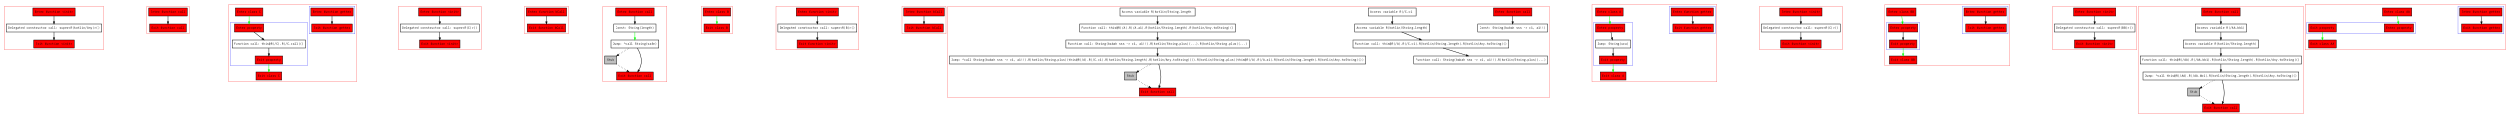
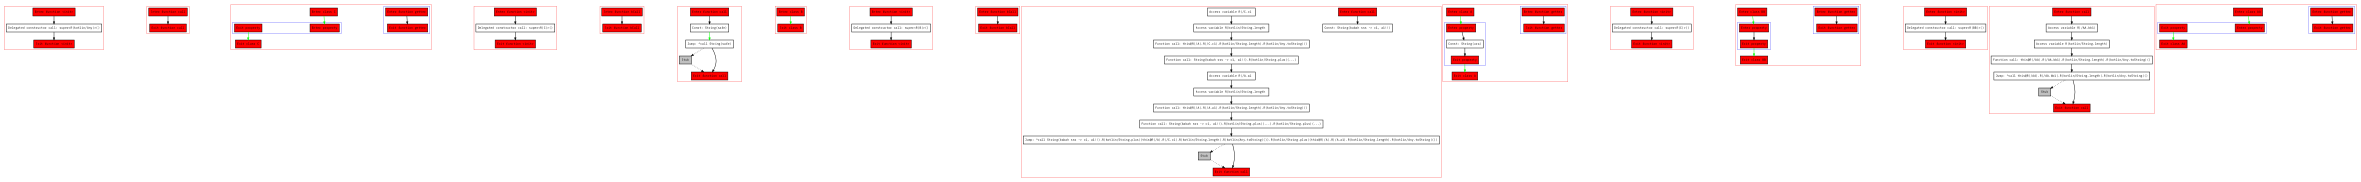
node "Const: String(length)": label "Const: String(length)" -> "Const: String(safe)"
node "Function call: this@R|/C|.R|/C.call|()": removed
node "Jump: String(ura)": label "Jump: String(ura)" -> "Const: String(ura)"
node "Access variable R|/A.a1|": added
